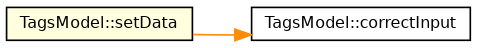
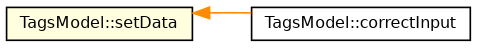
edge "TagsModel::setData" -> "TagsModel::correctInput": reversed
